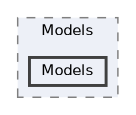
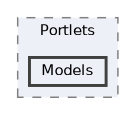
cluster "Models": label "Models" -> "Portlets"
